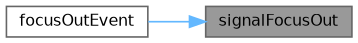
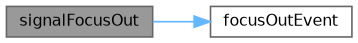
edge "focusOutEvent" -> "signalFocusOut": reversed
